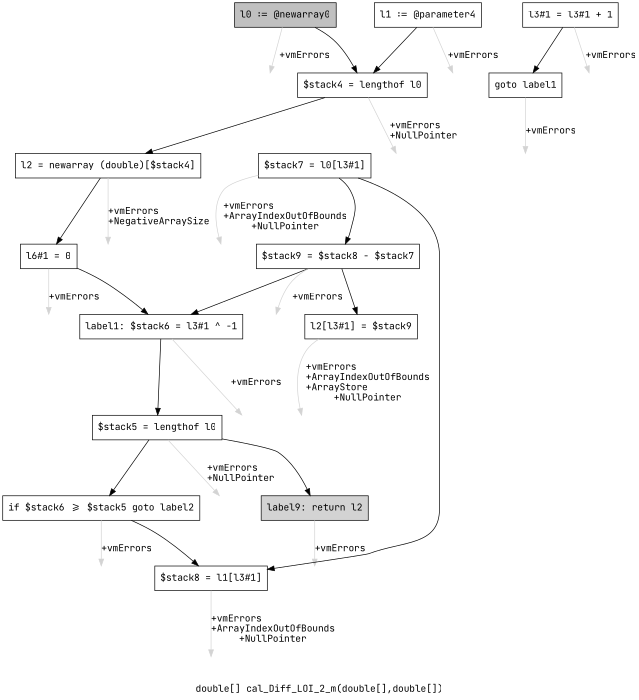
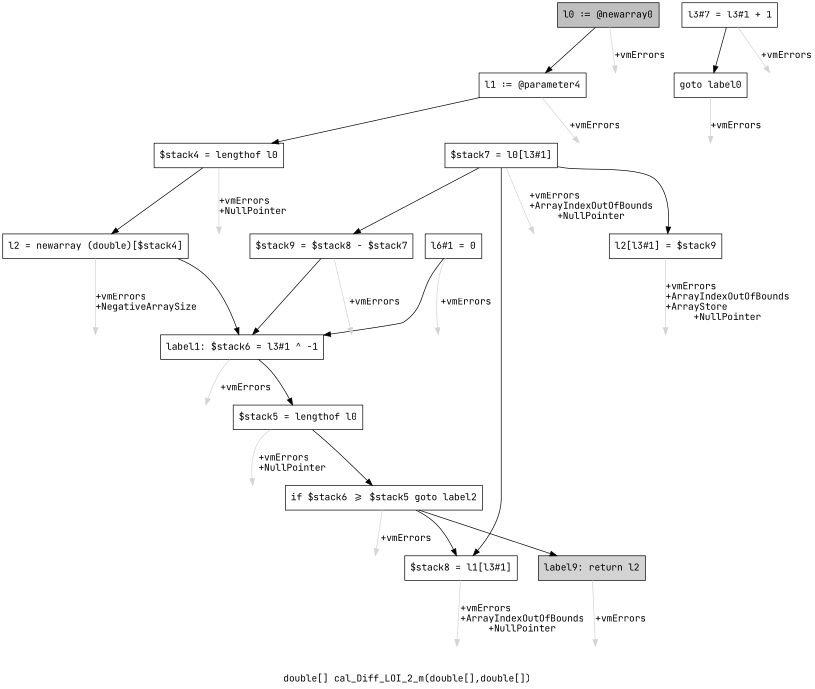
node "l3#1 = l3#1 + 1": label "l3#1 = l3#1 + 1" -> "l3#7 = l3#1 + 1"
edge "l0 := @newarray0" -> "$stack4 = lengthof l0": now "l0 := @newarray0" -> "l1 := @parameter4"
node "goto label1": label "goto label1" -> "goto label0"
edge "l2 = newarray (double)[$stack4]" -> "l6#1 = 0": now "l2 = newarray (double)[$stack4]" -> "label1: $stack6 = l3#1 ^ -1"
edge "$stack9 = $stack8 - $stack7" -> "l2[l3#1] = $stack9": now "$stack7 = l0[l3#1]" -> "l2[l3#1] = $stack9"
edge "$stack5 = lengthof l0" -> "label9: return l2": now "if $stack6 >= $stack5 goto label2" -> "label9: return l2"
